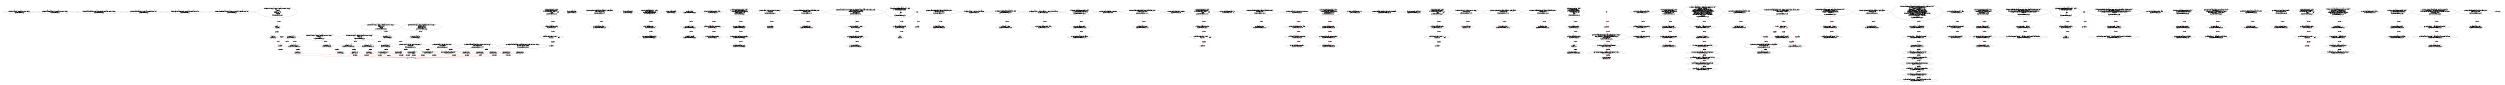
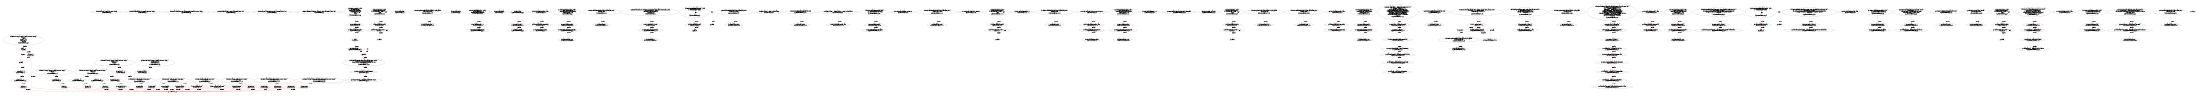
edge "16_ uint256 c = a * b; 153-new_variable-17-17" -> "13_ end_if": reversed
edge "159_ receivers_unchk30 +=1; 938-expression_statement-160-160" -> "158_ end_if": added, label "end_if"
edge "31_ return c; 259-return-32-32" -> "0_ exit_node": label "neg_next" -> "return_exit"
edge "68_ return _name; 475-return-69-69" -> "0_ exit_node": added, label "return_exit"
edge "141_ return _totalSupply; 838-return-142-142" -> "0_ exit_node": added, label "return_exit"
edge "166_ return fourPercent; 985-return-167-167" -> "0_ exit_node": added, label "return_exit"
